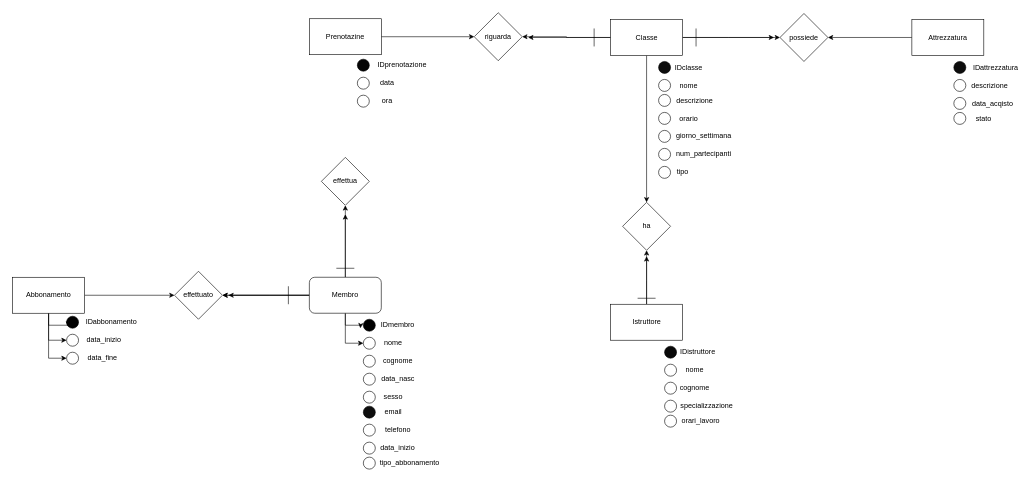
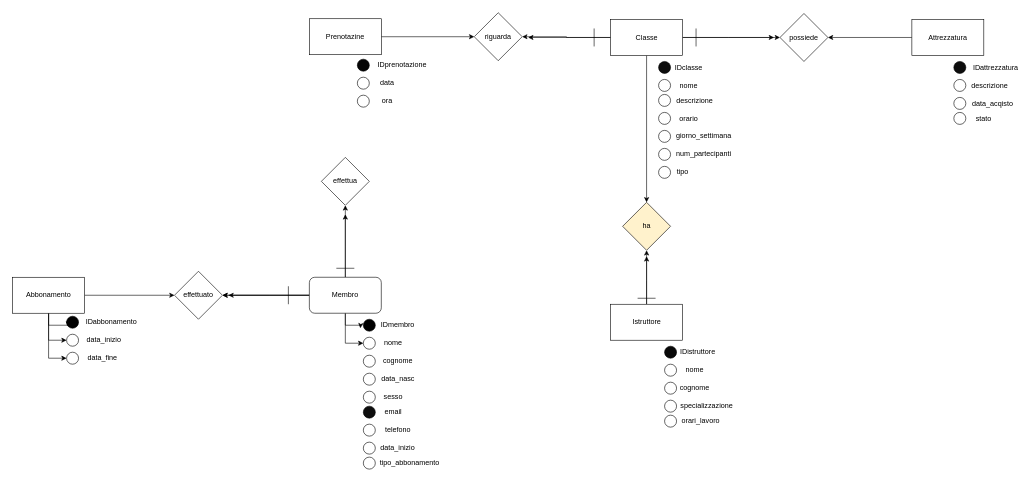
node "ha": fillcolor #ffffff -> #fff2cc
